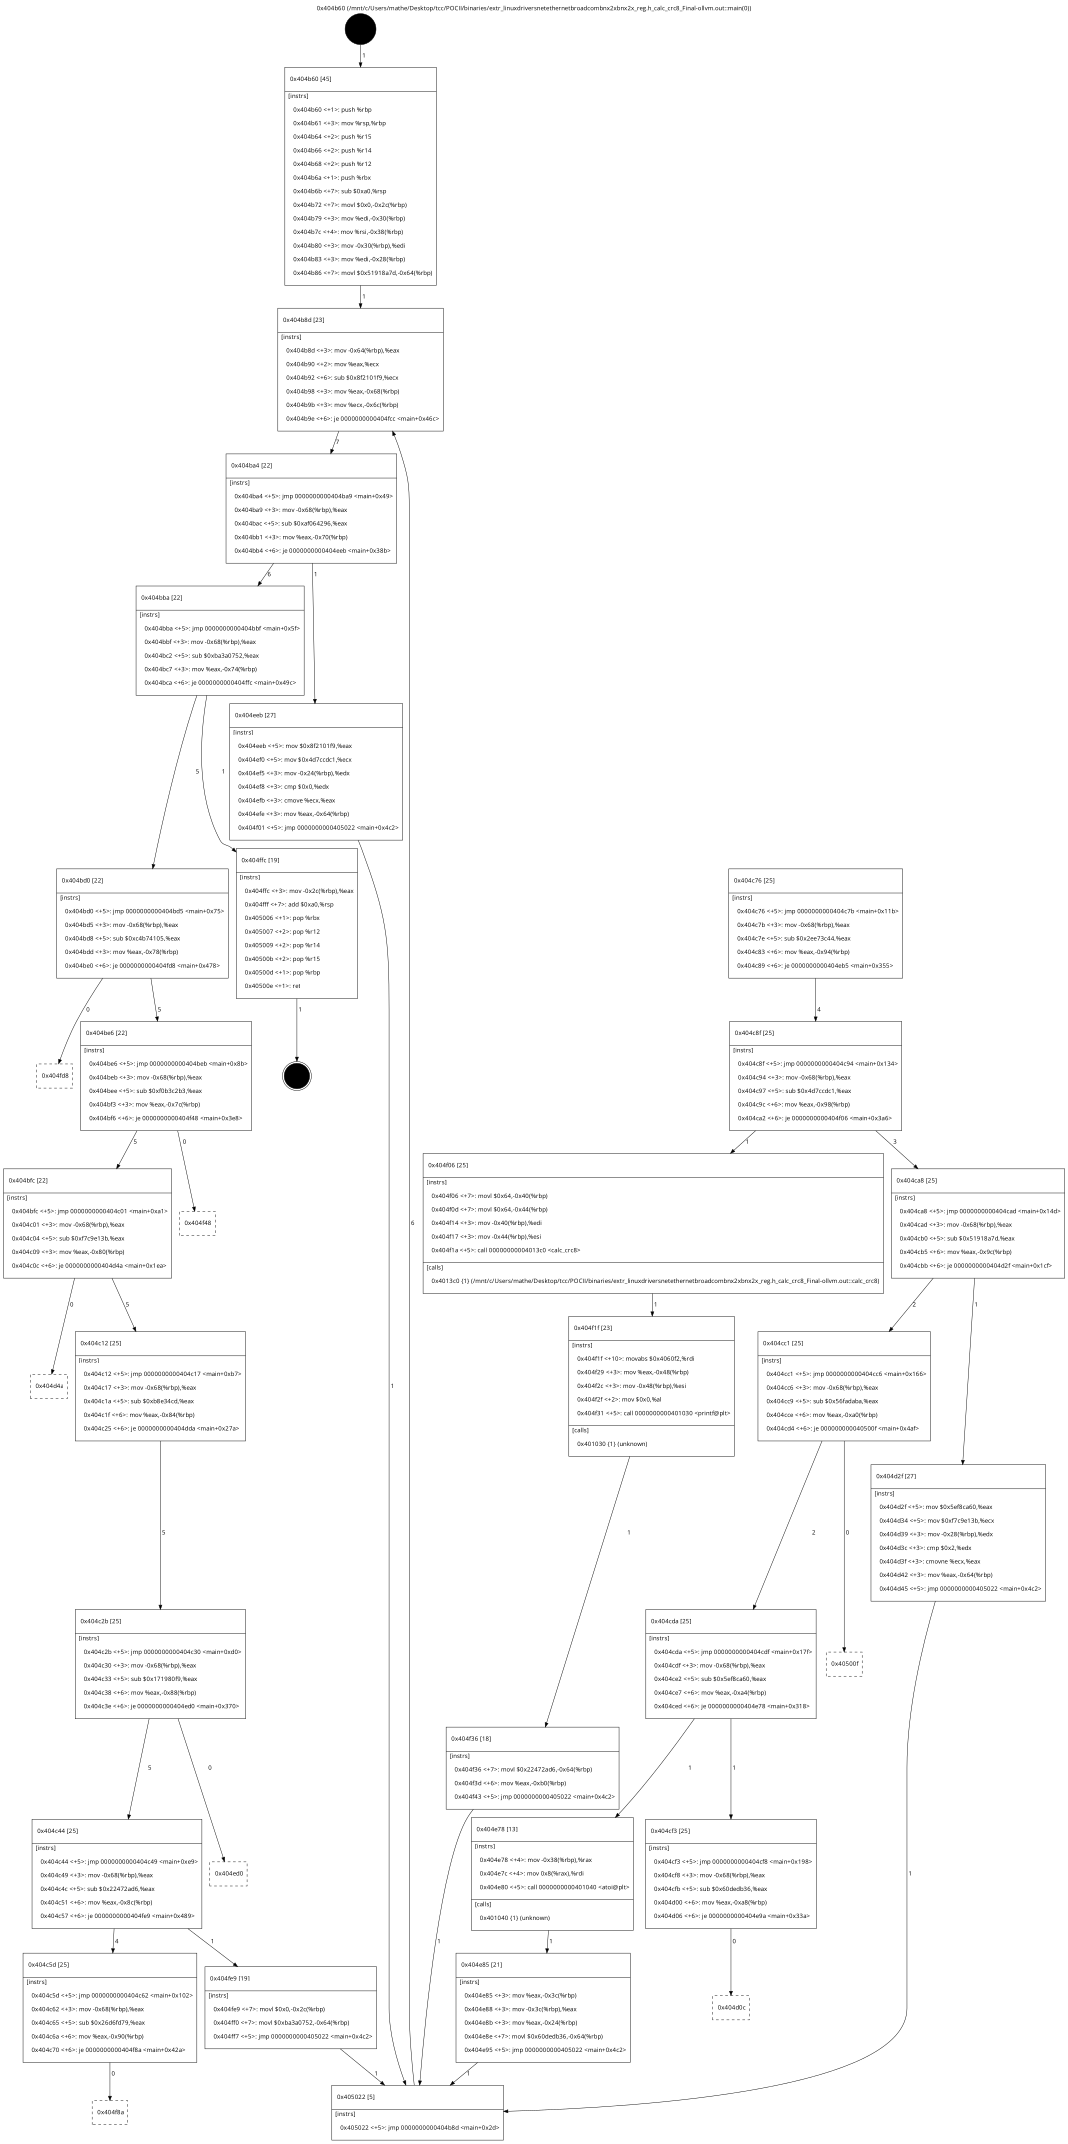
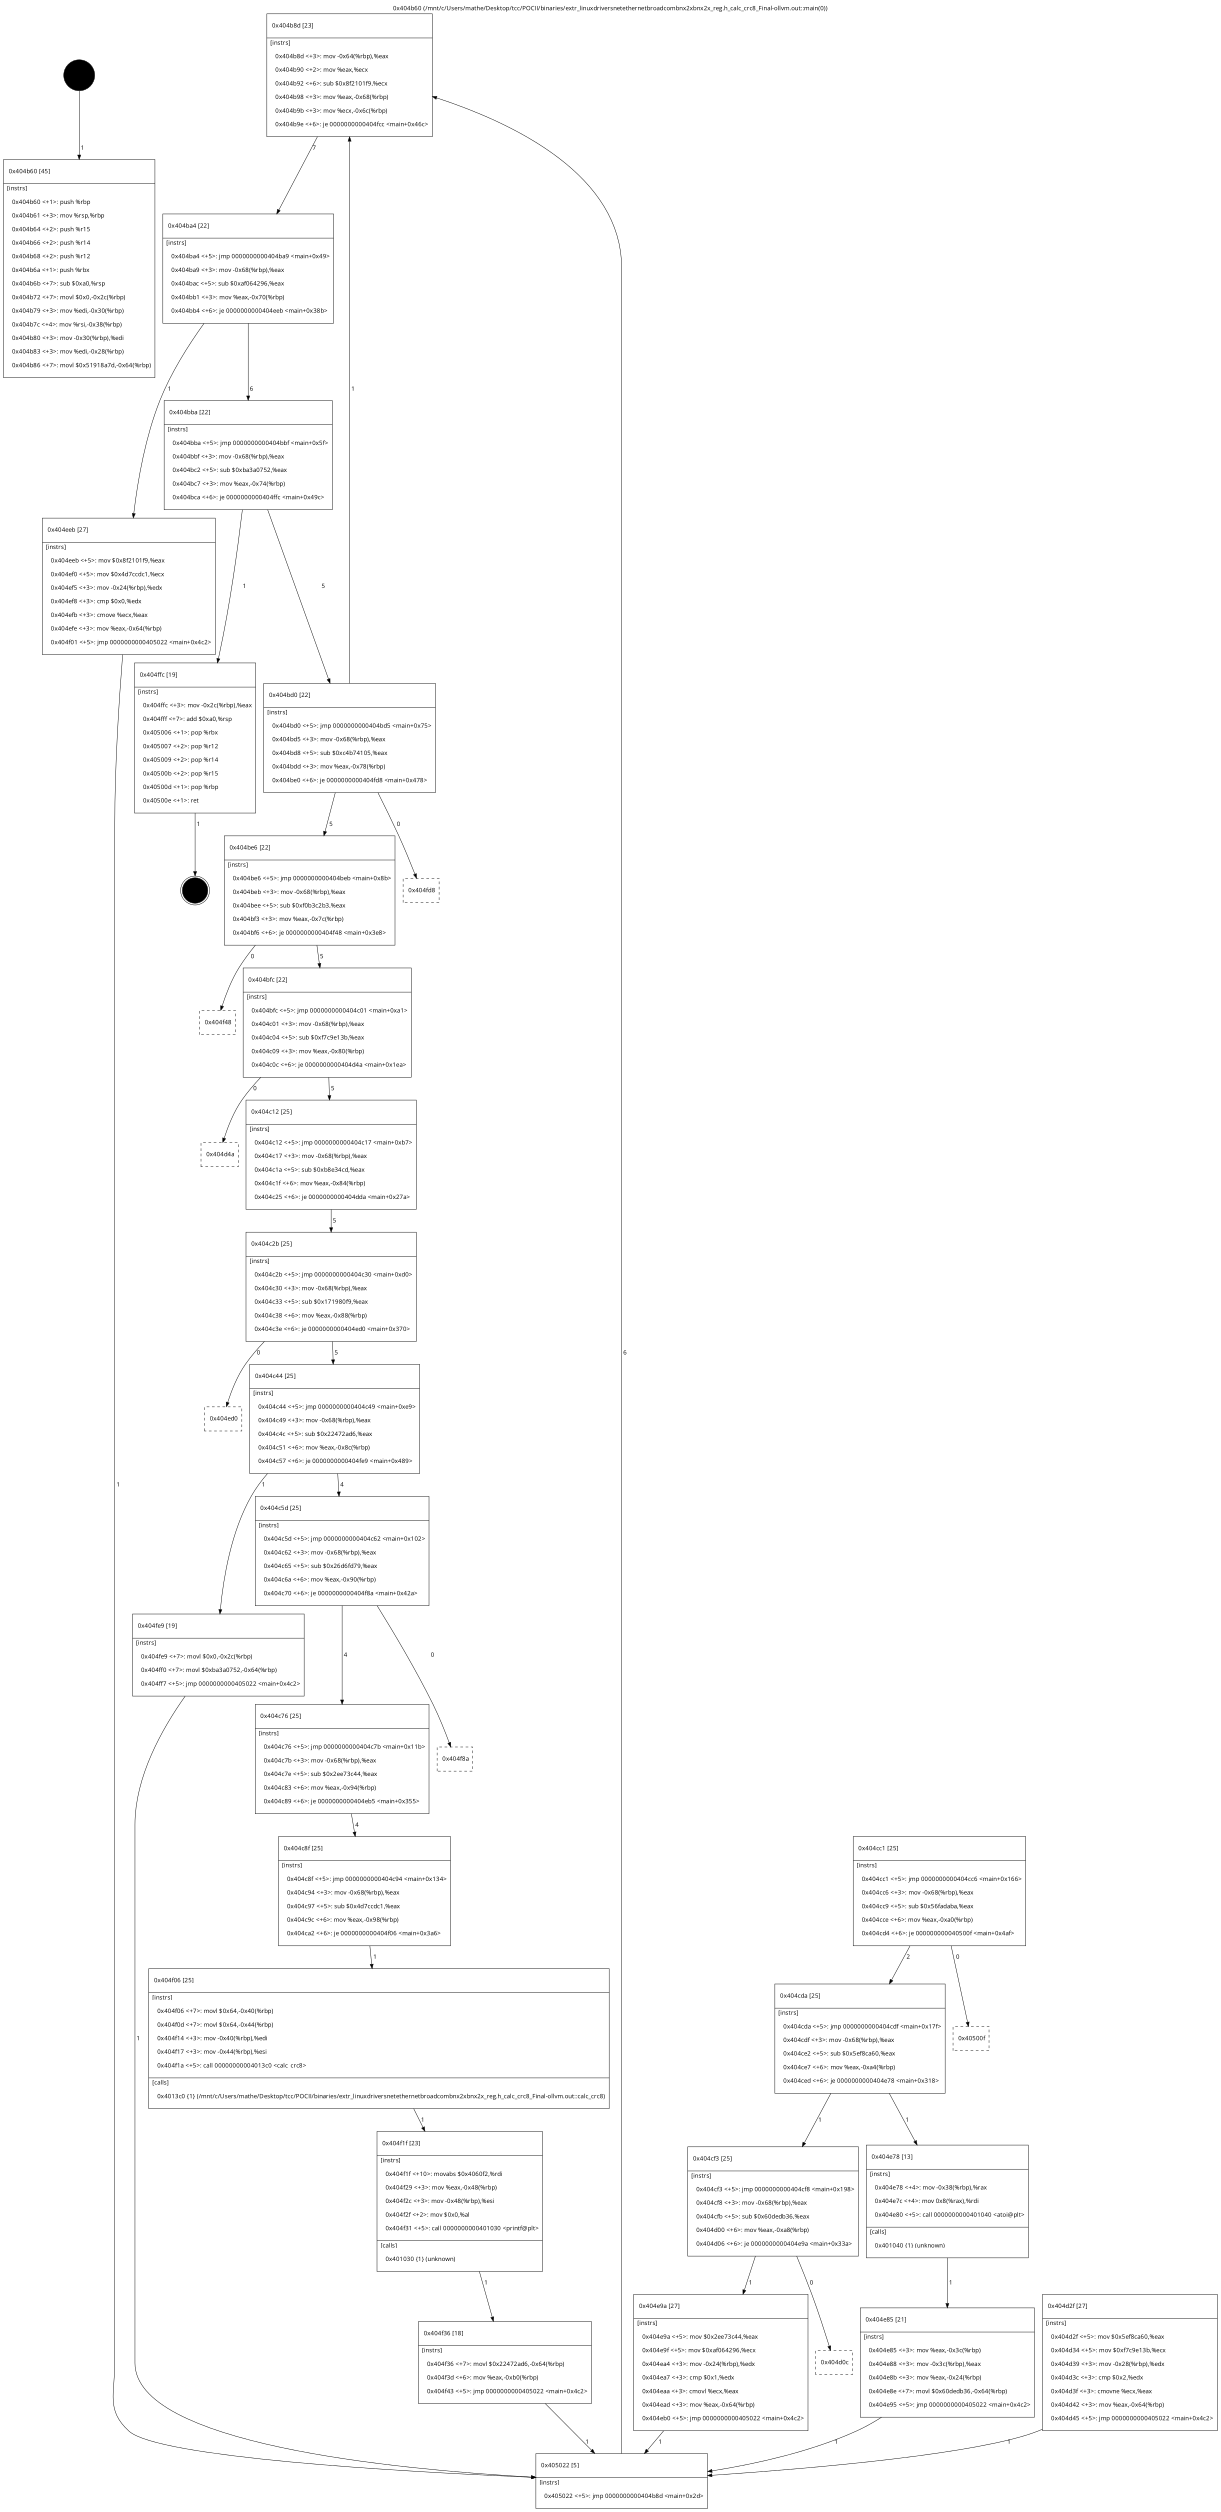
edge "0x404b60 [45]" -> "0x404b8d [23]": now "0x404bd0 [22]" -> "0x404b8d [23]"
node "0x404ca8 [25]": removed
edge "0x404c5d [25]" -> "0x404c76 [25]": added, label "4"
node "0x404e9a [27]": added
